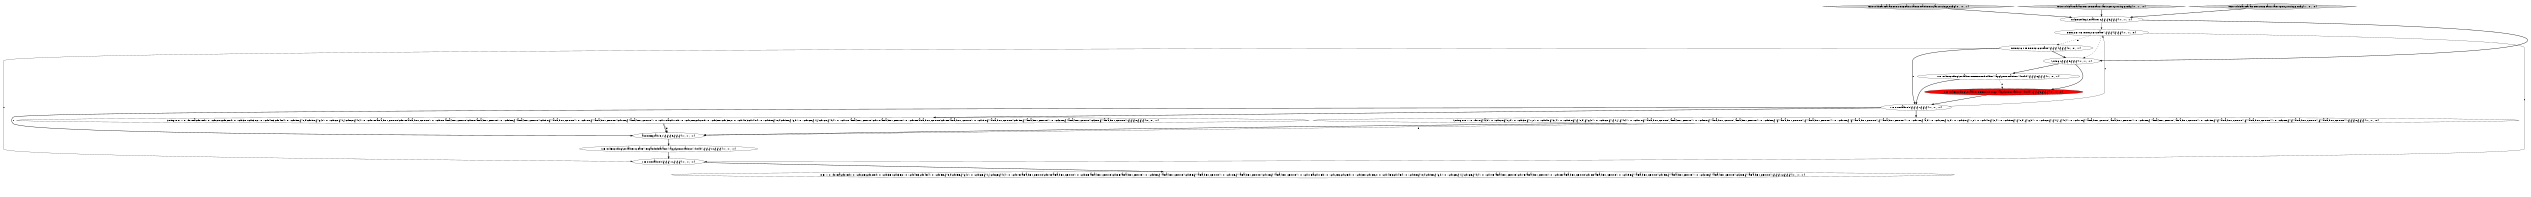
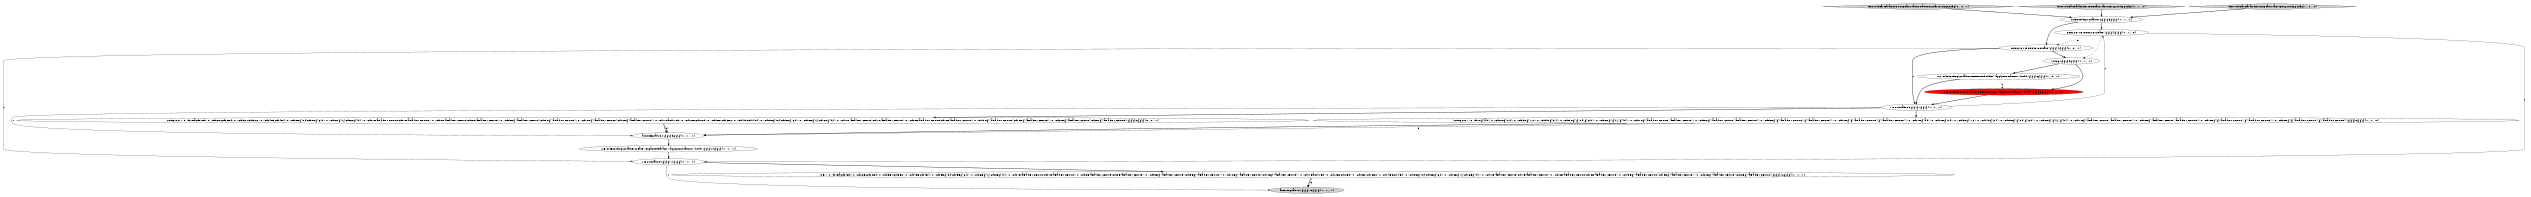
edge "UrlEncodingSerializer s@@@3@@@['1', '1', '1']" -> "DTOs2.B t = DTOs2.B.create()@@@4@@@['1', '1', '0']": style solid -> bold
edge "UrlEncodingSerializer s@@@3@@@['1', '1', '1']" -> "String r@@@5@@@['1', '1', '1']": now "UrlEncodingSerializer s@@@3@@@['1', '1', '1']" -> "DTOs2.C t = DTOs2.C.create()@@@4@@@['0', '0', '1']"
edge "r = s.serialize(t)@@@7@@@['1', '1', '1']" -> "assertEquals(e,r)@@@9@@@['1', '1', '1']": style bold -> solid
node "assertEquals(e,r)@@@13@@@['1', '1', '1']": added
